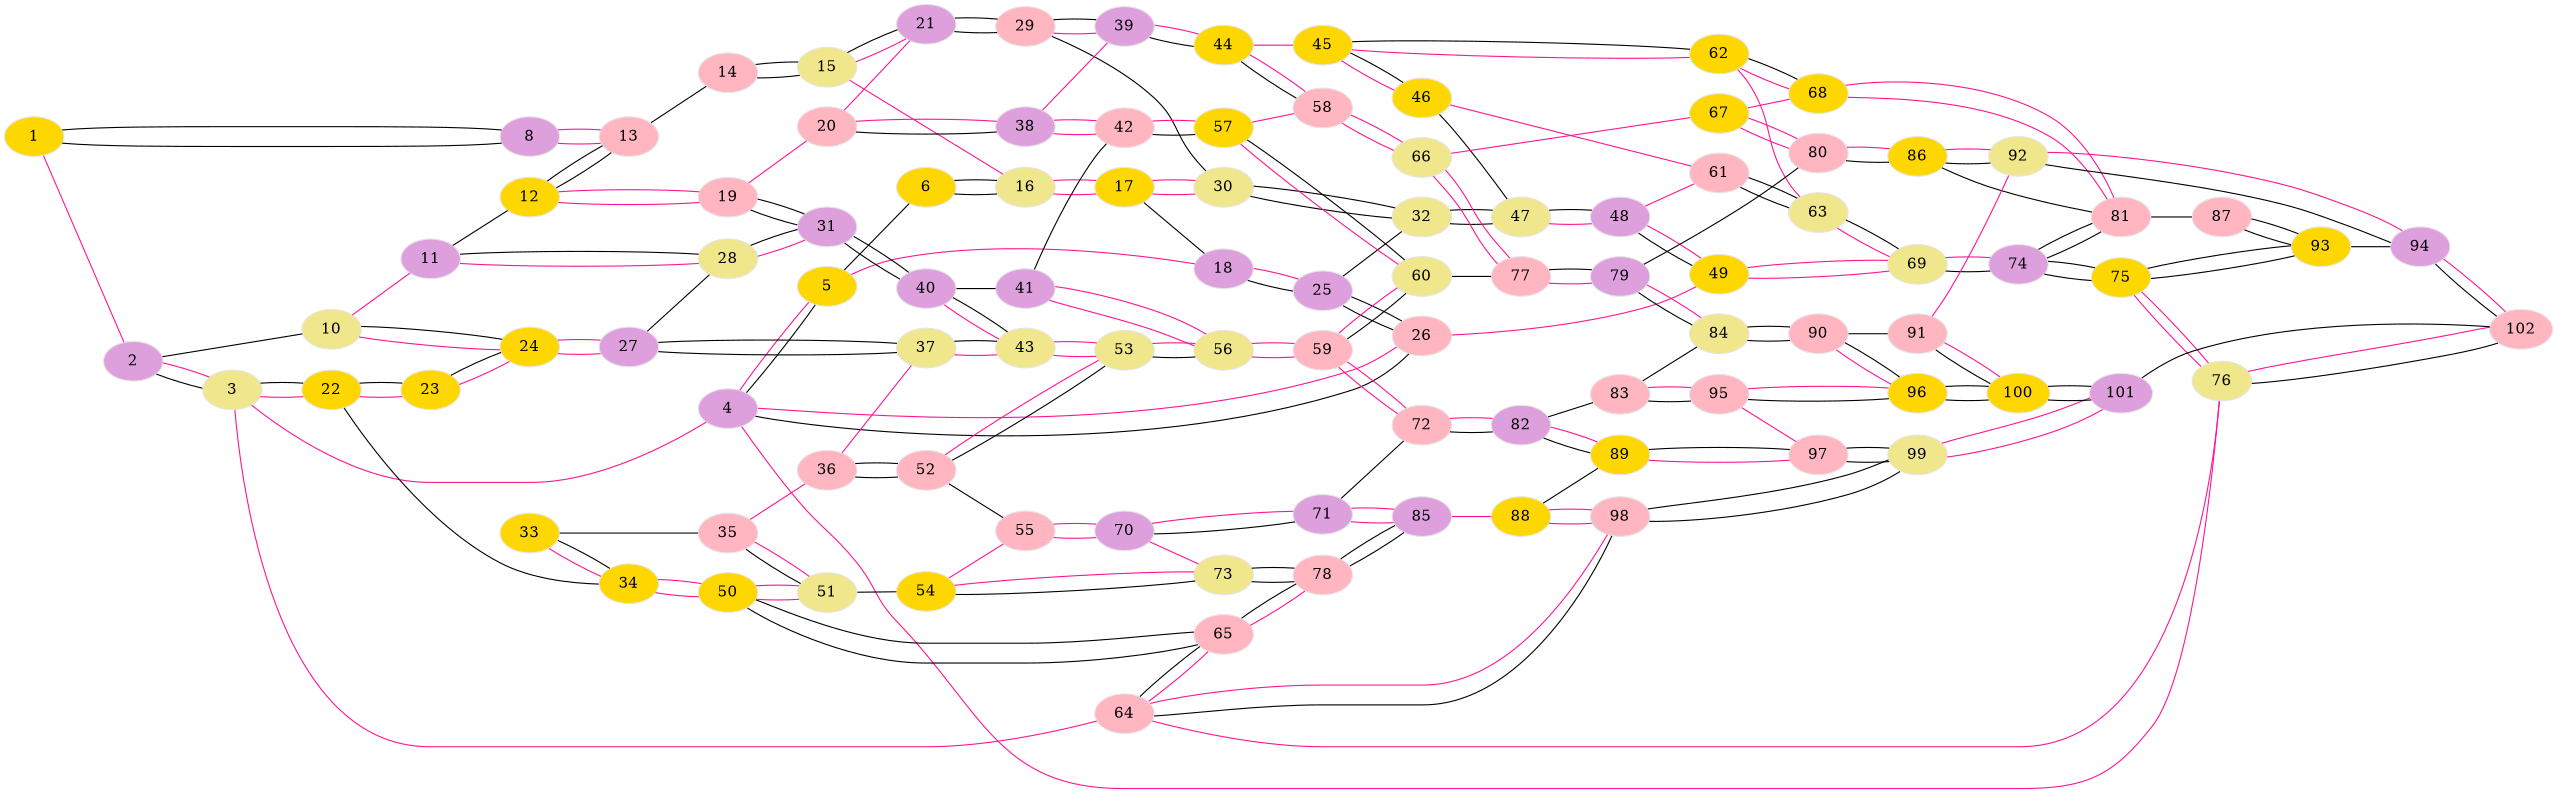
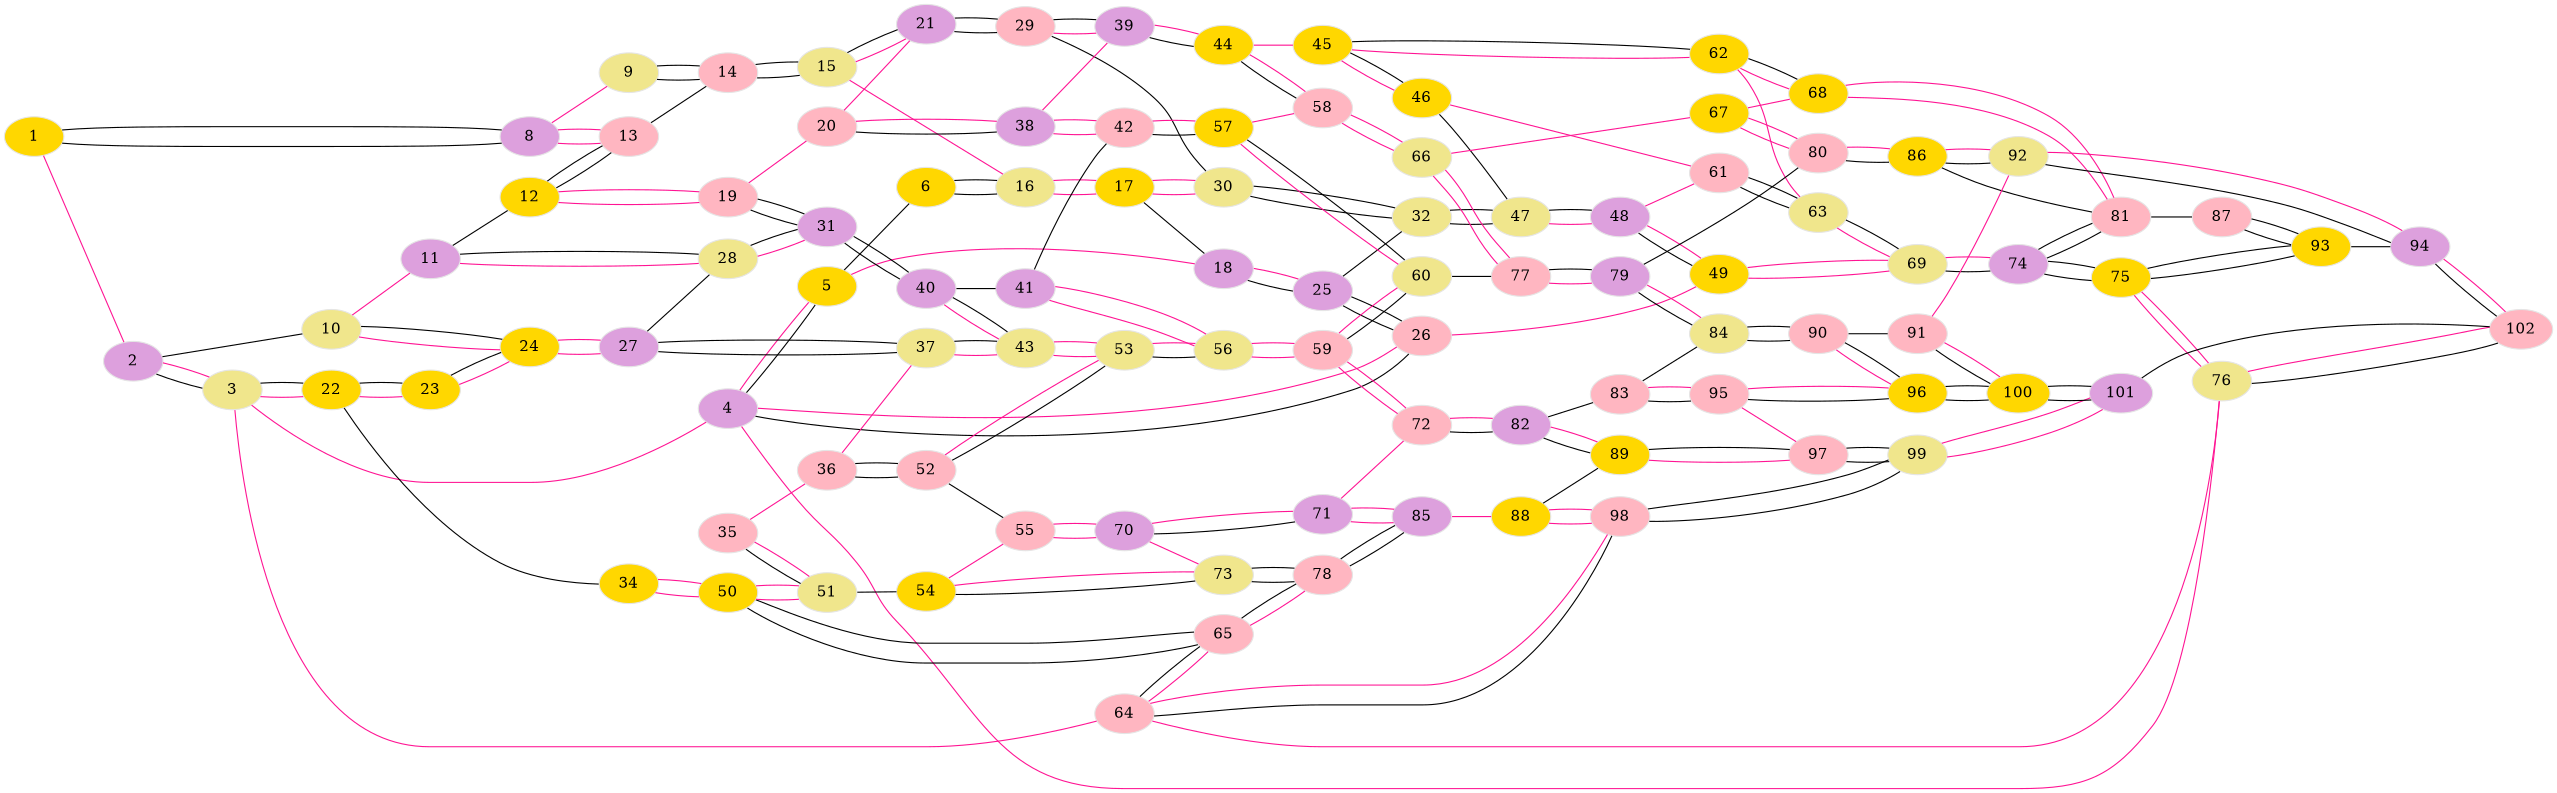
node "9": added
edge "72" -- "71": color black -> deeppink
node "33": removed
